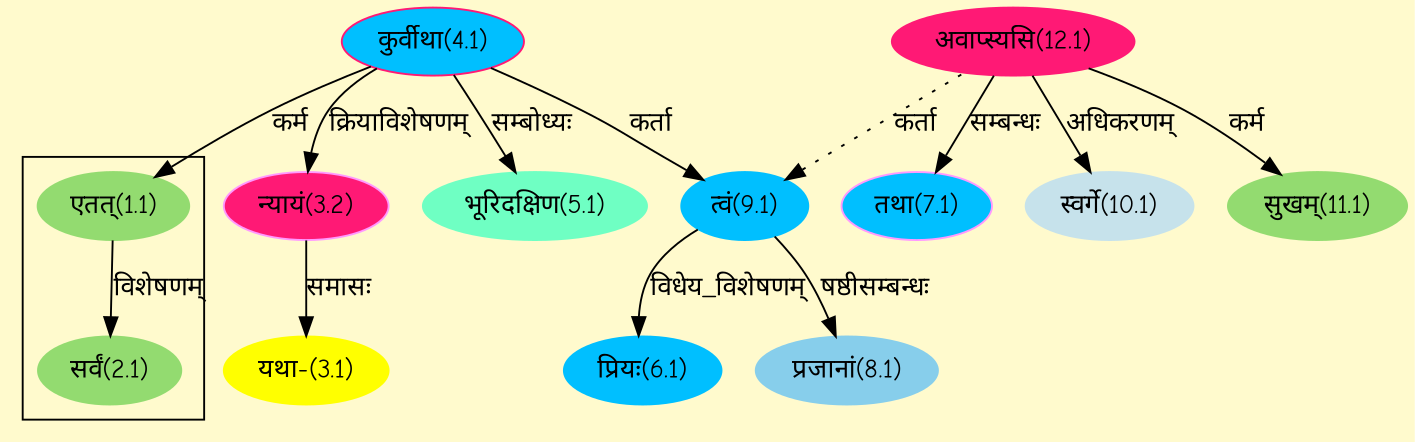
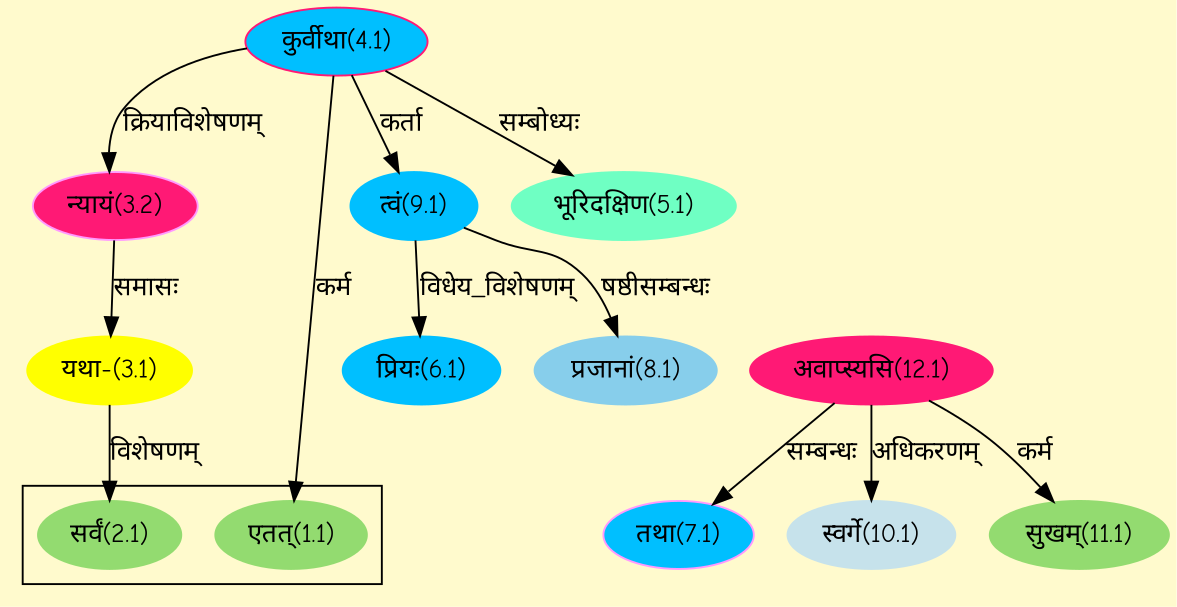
edge "अवाप्स्यसि(12.1)" -> "त्वं(9.1)": removed, label "कर्ता"
edge "एतत्(1.1)" -> "सर्वं(2.1)": now "यथा-(3.1)" -> "सर्वं(2.1)"
